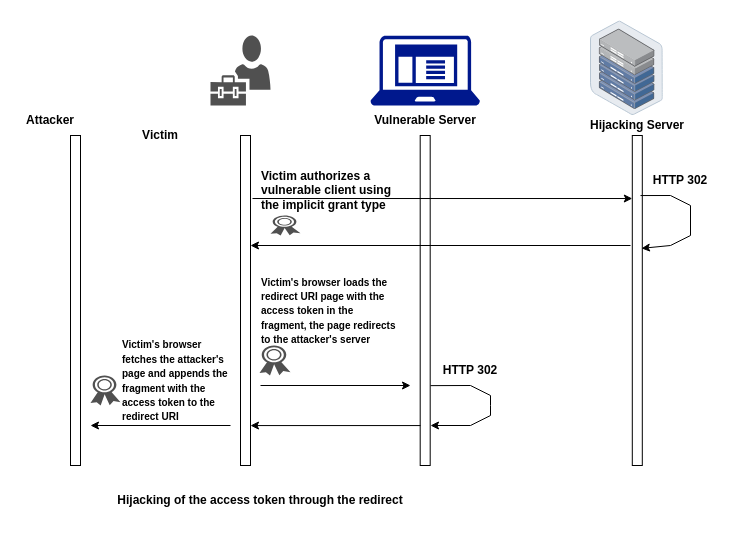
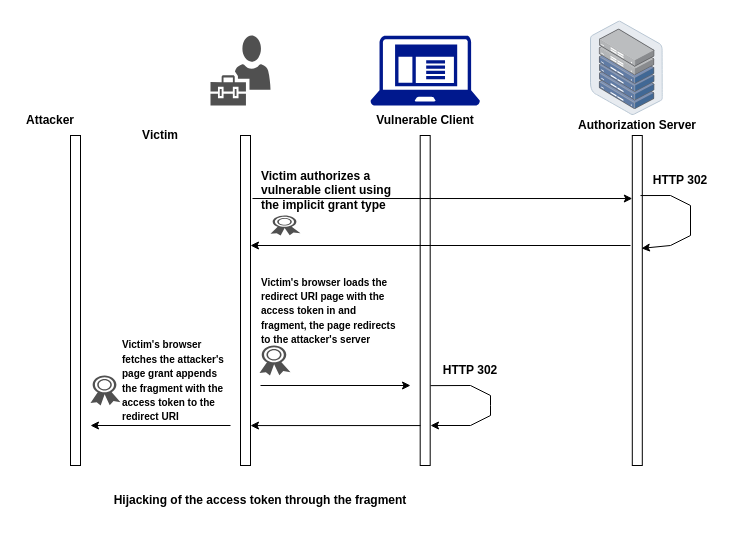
node "Vulnerable Server": label "Vulnerable Server" -> "Vulnerable Client"
node "Hijacking Server": label "Hijacking Server" -> "Authorization Server"
node "Victim's browser loads the redirect URI page with the access token in the fragment, the page redirects to the attacker's server": label "Victim's browser loads the redirect URI page with the access token in the fragment, the page redirects to the attacker's server" -> "Victim's browser loads the redirect URI page with the access token in and fragment, the page redirects to the attacker's server"
node "Victim's browser fetches the attacker's page and appends the fragment with the access token to the redirect URI": label "Victim's browser fetches the attacker's page and appends the fragment with the access token to the redirect URI" -> "Victim's browser fetches the attacker's page grant appends the fragment with the access token to the redirect URI"
node "Hijacking of the access token through the redirect": label "Hijacking of the access token through the redirect" -> "Hijacking of the access token through the fragment"
